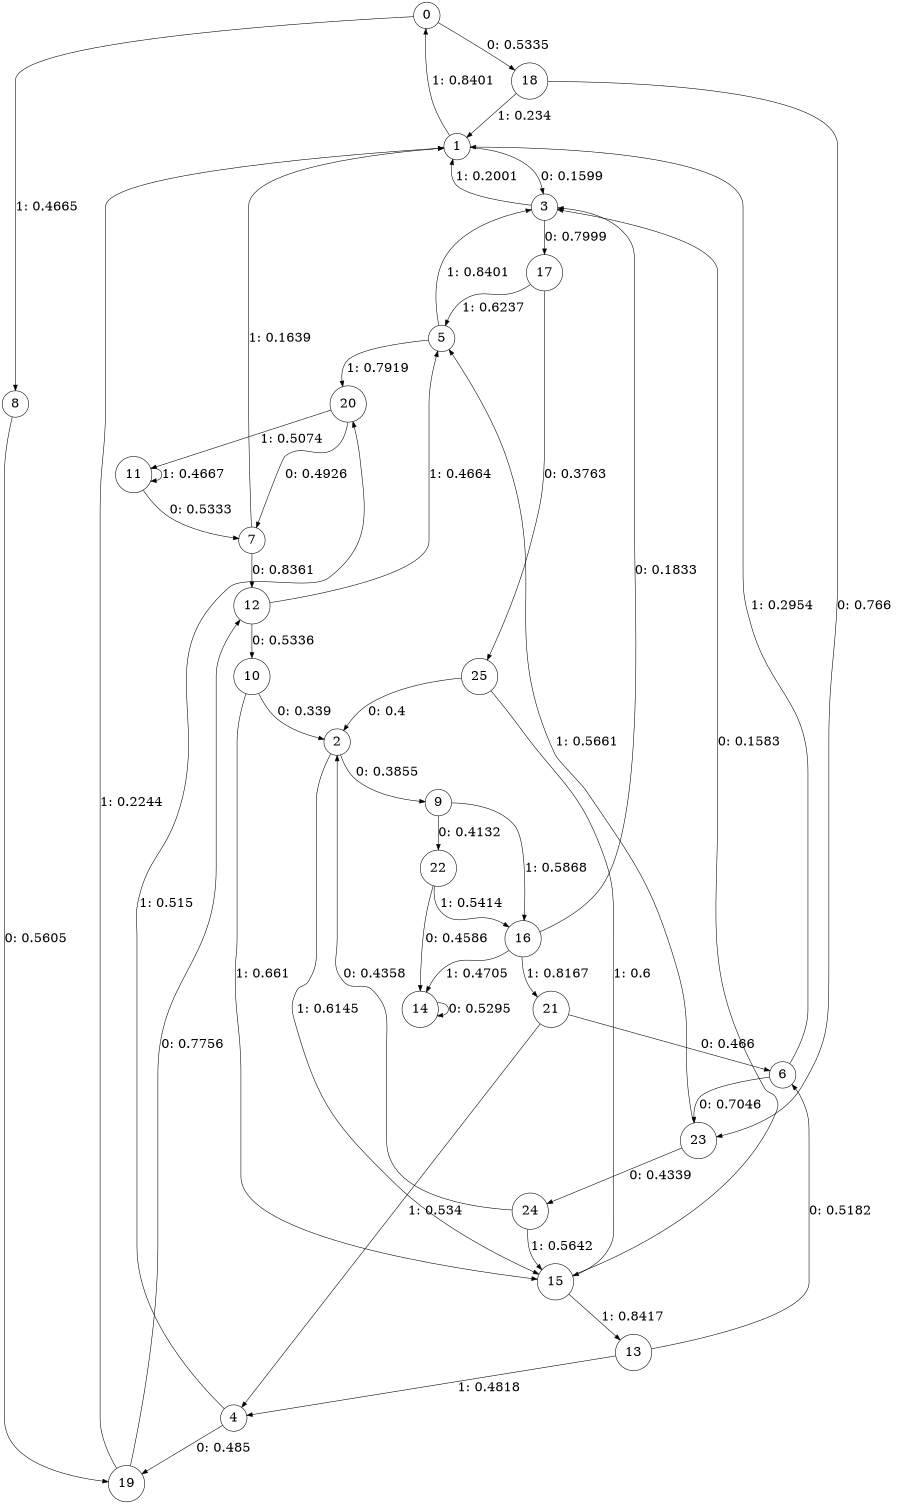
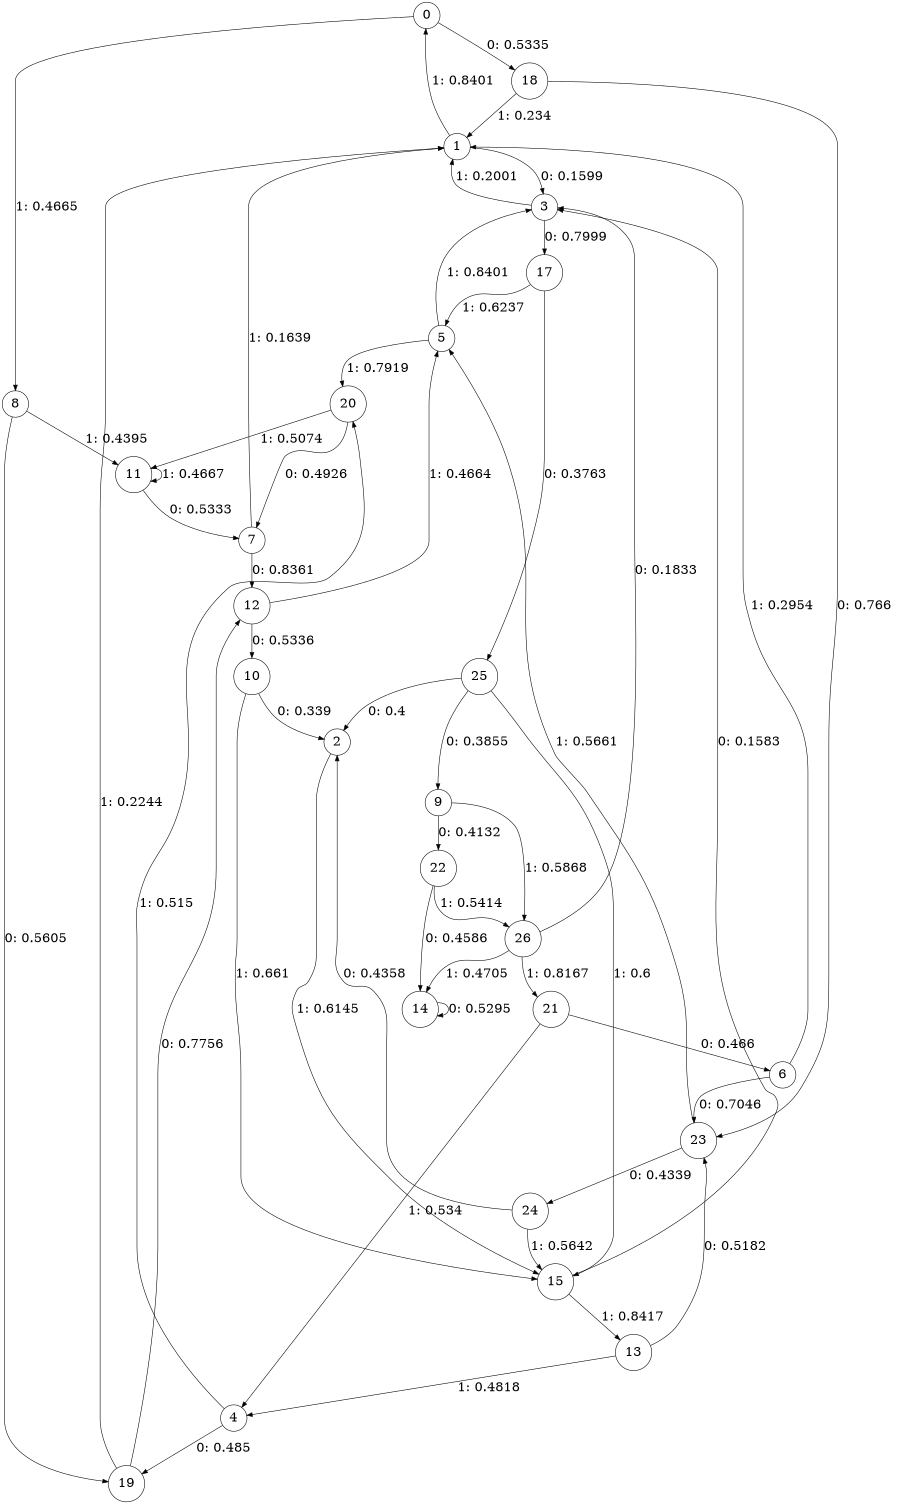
edge "8" -> "11": added, label "1: 0.4395"
edge "2" -> "9": now "25" -> "9"
node "16": label "16" -> "26"
edge "13" -> "6": now "13" -> "23"
